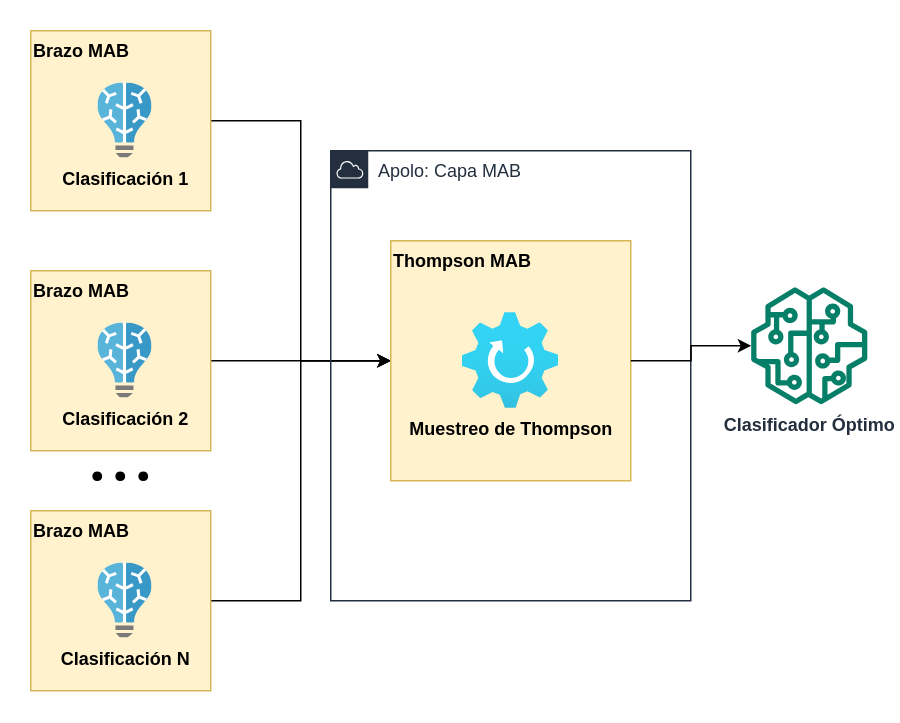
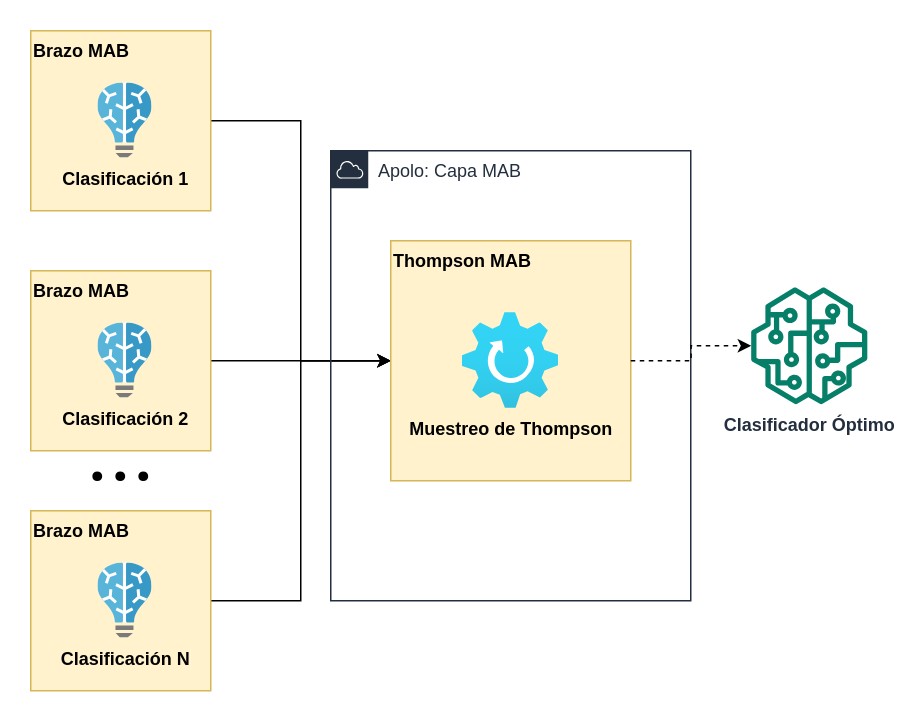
edge "Thompson MAB" -> "Clasificador Óptimo": style solid -> dashed
